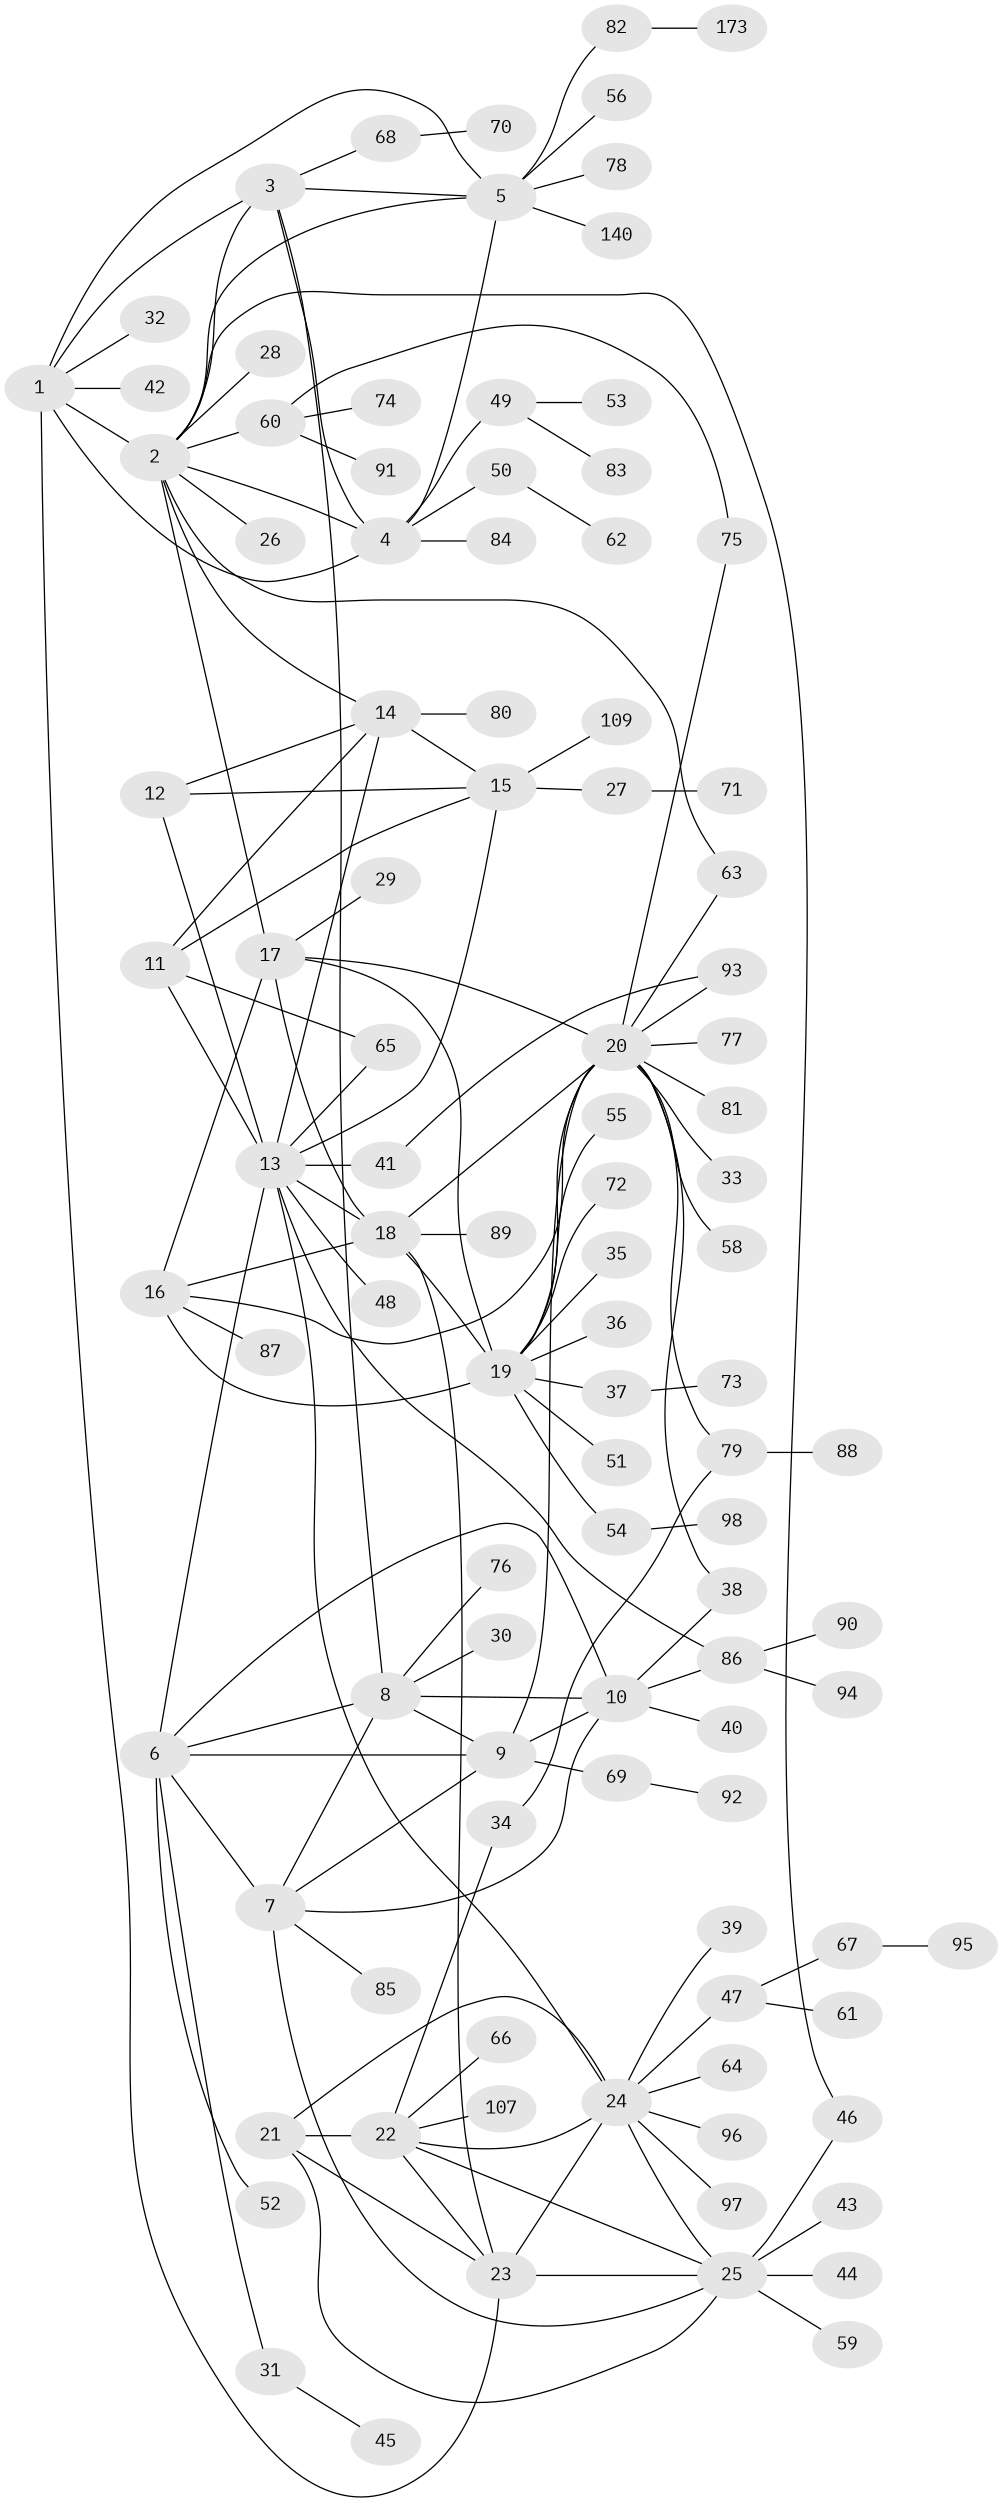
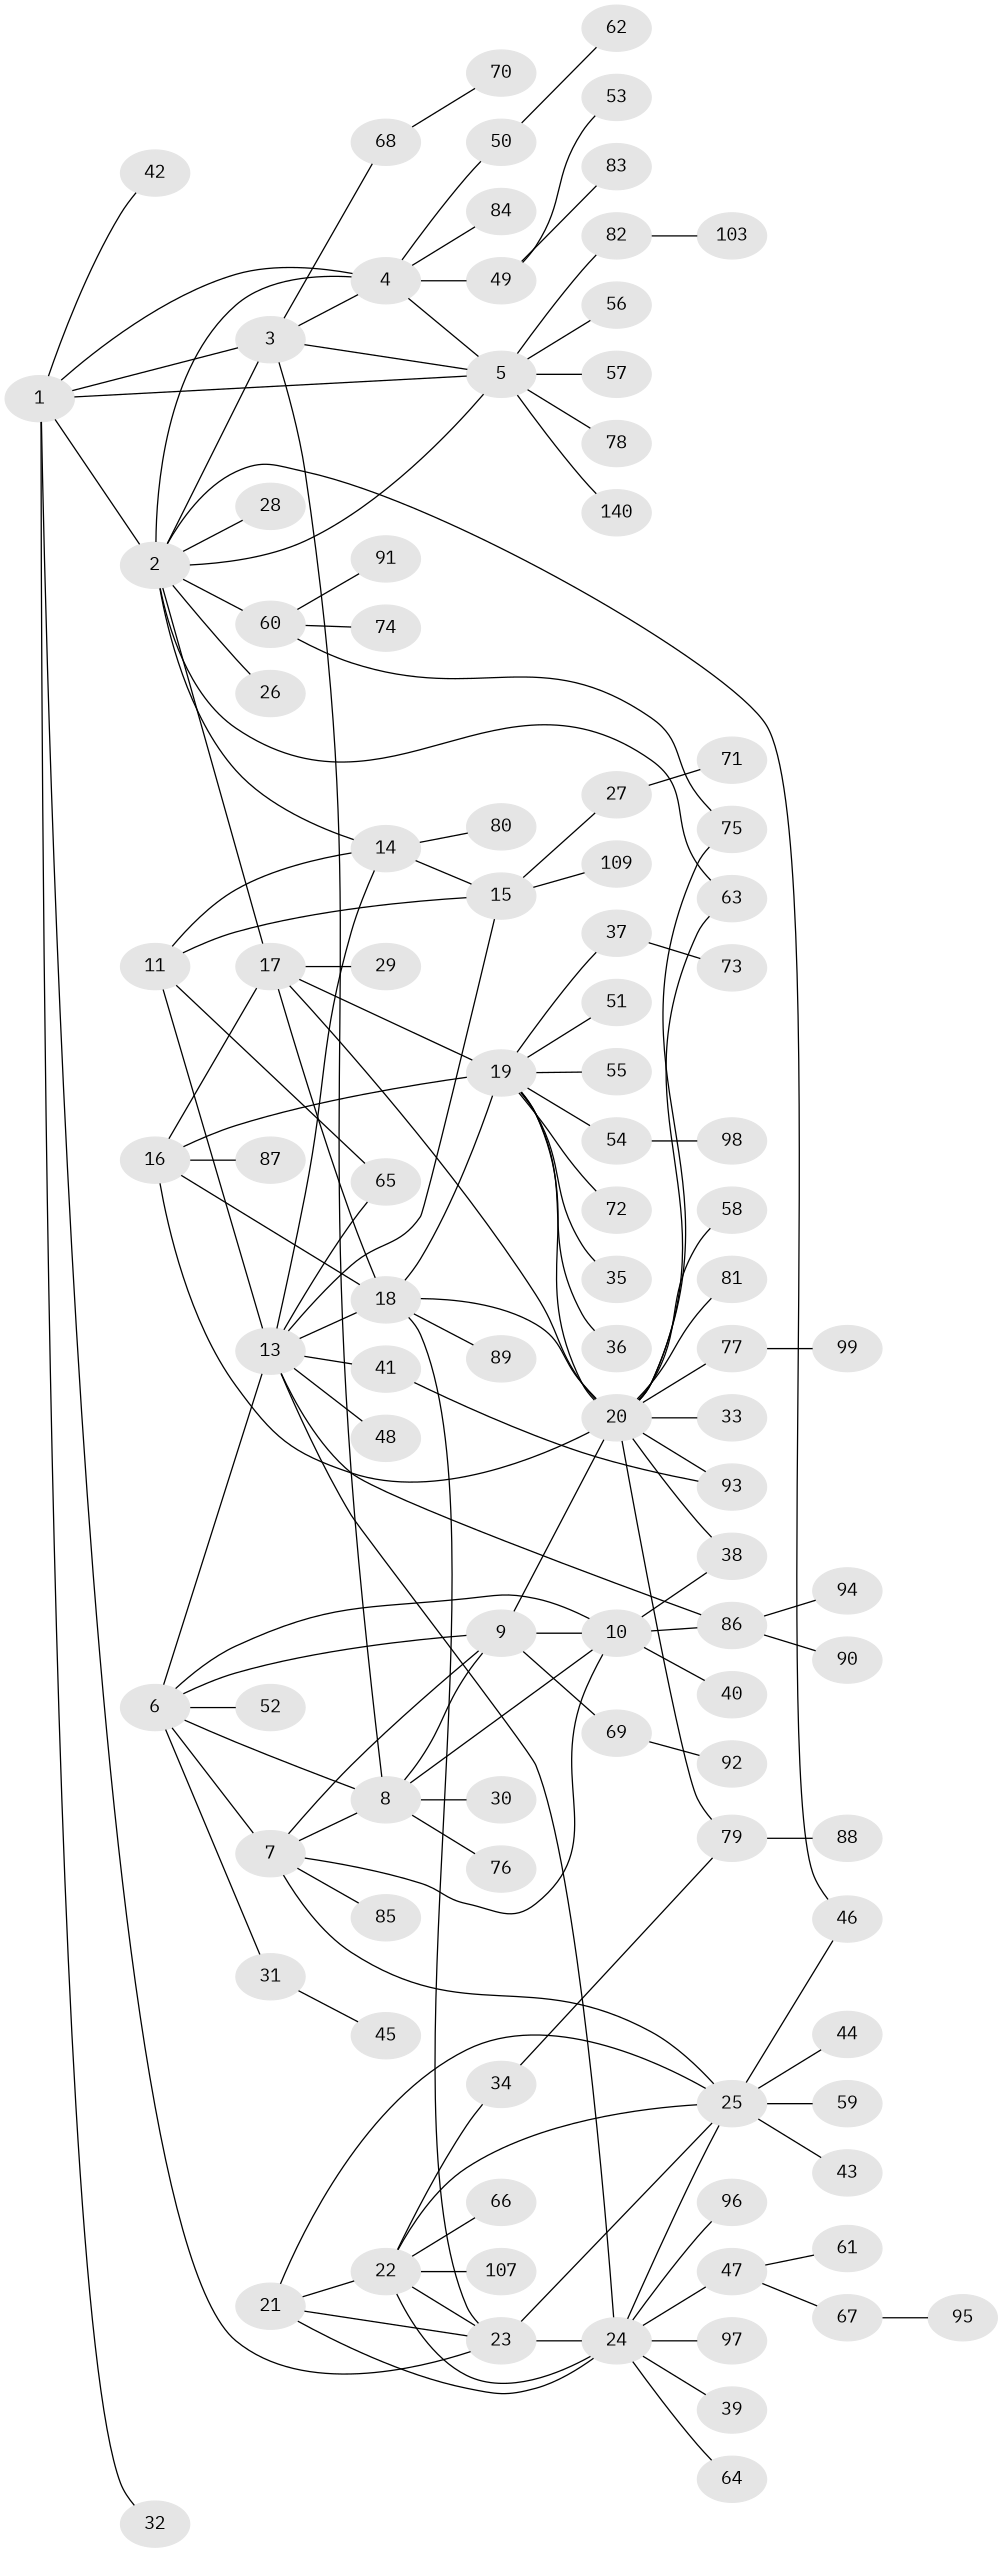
node "173": label "173" -> "103"
node "57": added
node "12": removed
node "99": added
